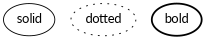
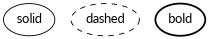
node "dotted": removed
node "dashed": added
